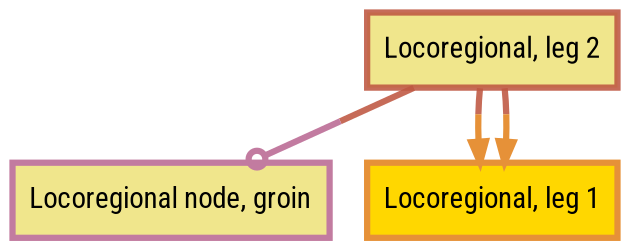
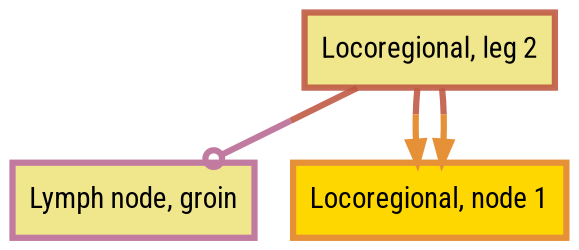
node "Locoregional node, groin": label "Locoregional node, groin" -> "Lymph node, groin"
node "Locoregional, leg 1": label "Locoregional, leg 1" -> "Locoregional, node 1"
